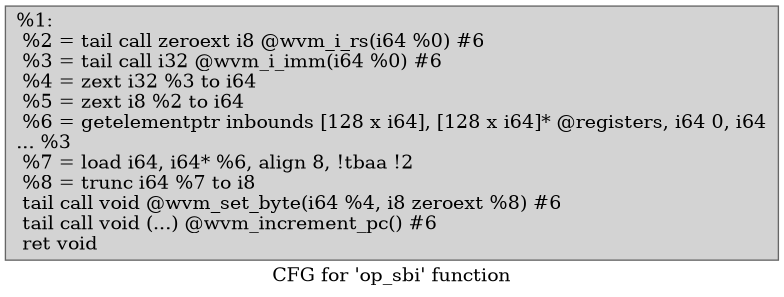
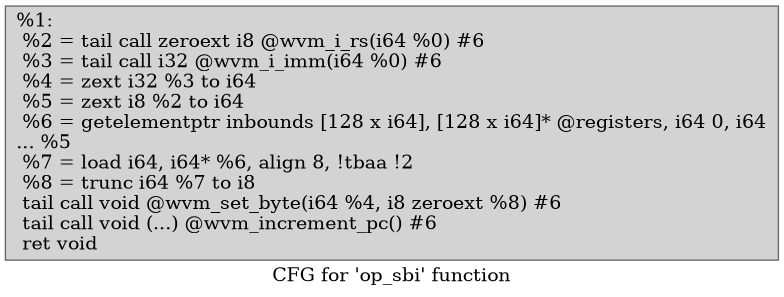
node "%1:": text "... %3" -> "... %5"
